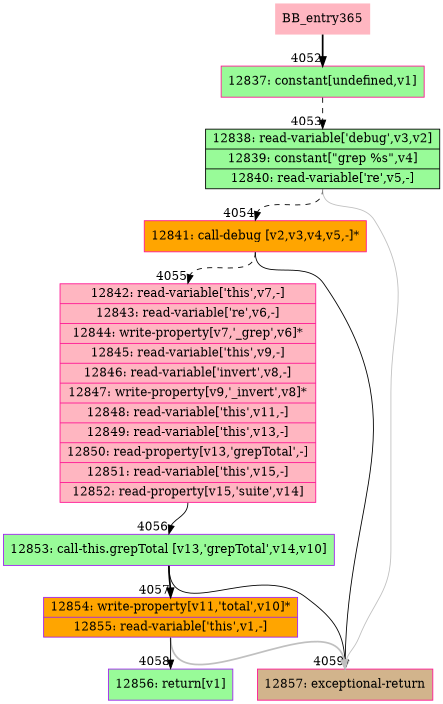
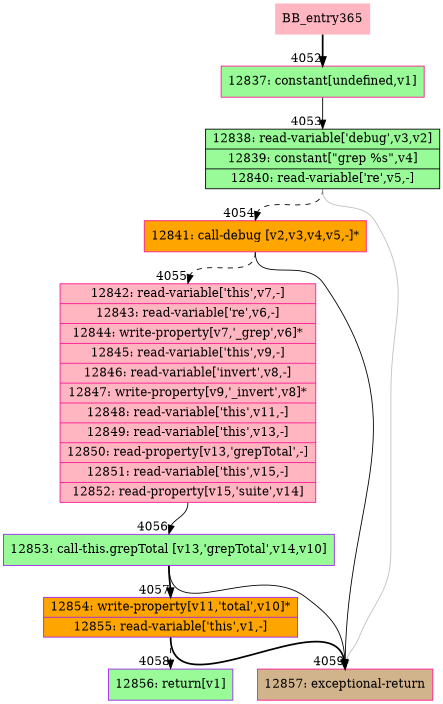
edge "12837: constant[undefined,v1]" -> "12838: read-variable['debug',v3,v2]": style dashed -> solid
edge "12854: write-property[v11,'total',v10]*" -> "12856: return[v1]": style solid -> dashed
edge "12854: write-property[v11,'total',v10]*" -> "12857: exceptional-return": color gray -> black
